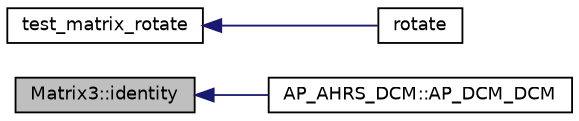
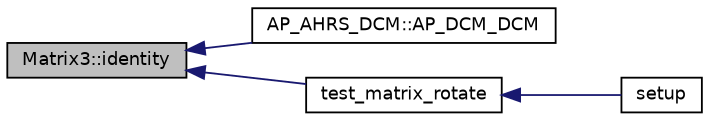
node "rotate": label "rotate" -> "setup"
edge "test_matrix_rotate" -> "Matrix3::identity": added
